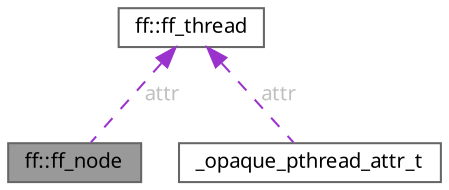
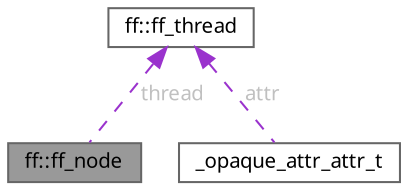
edge "ff::ff_node" -> "ff::ff_thread": label " attr" -> " thread"
node "_opaque_pthread_attr_t": label "_opaque_pthread_attr_t" -> "_opaque_attr_attr_t"
